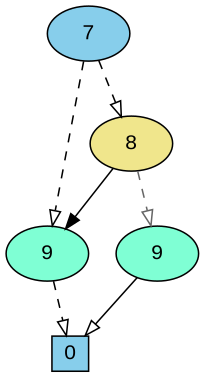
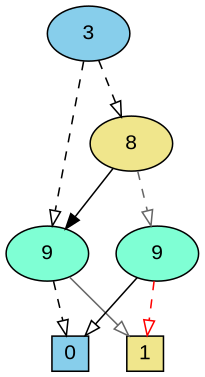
node "7": label "7" -> "3"
node "1": added
